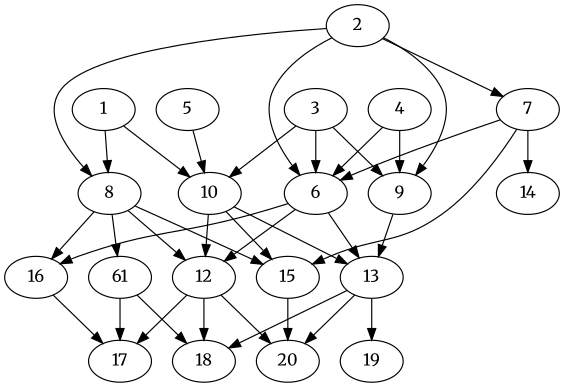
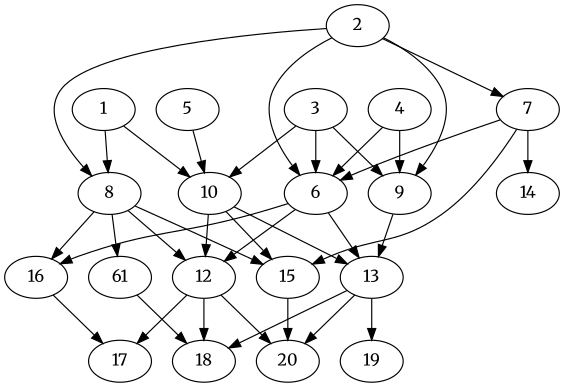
edge "61" -> "17": removed
